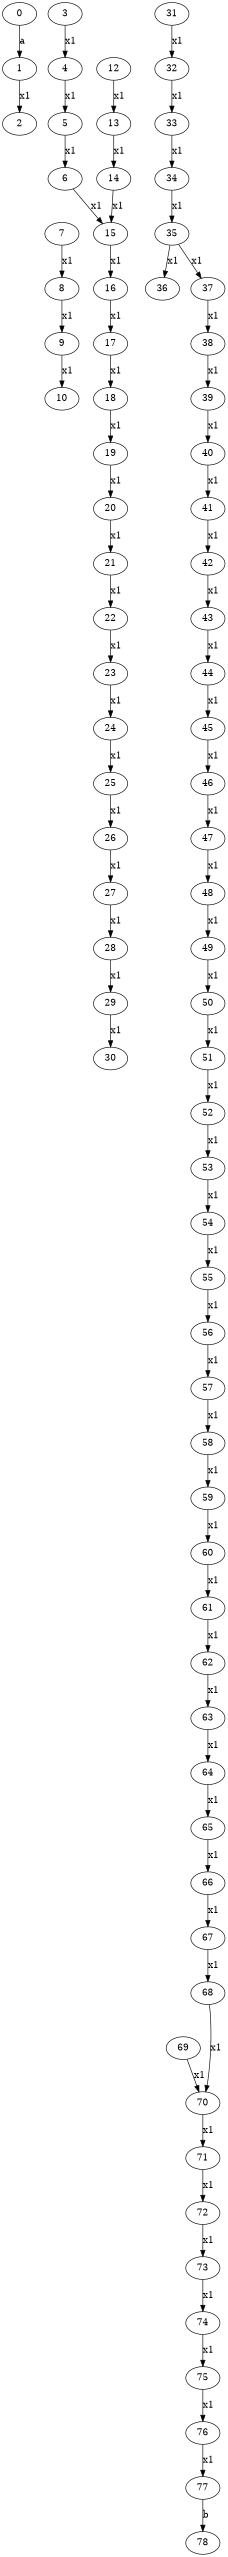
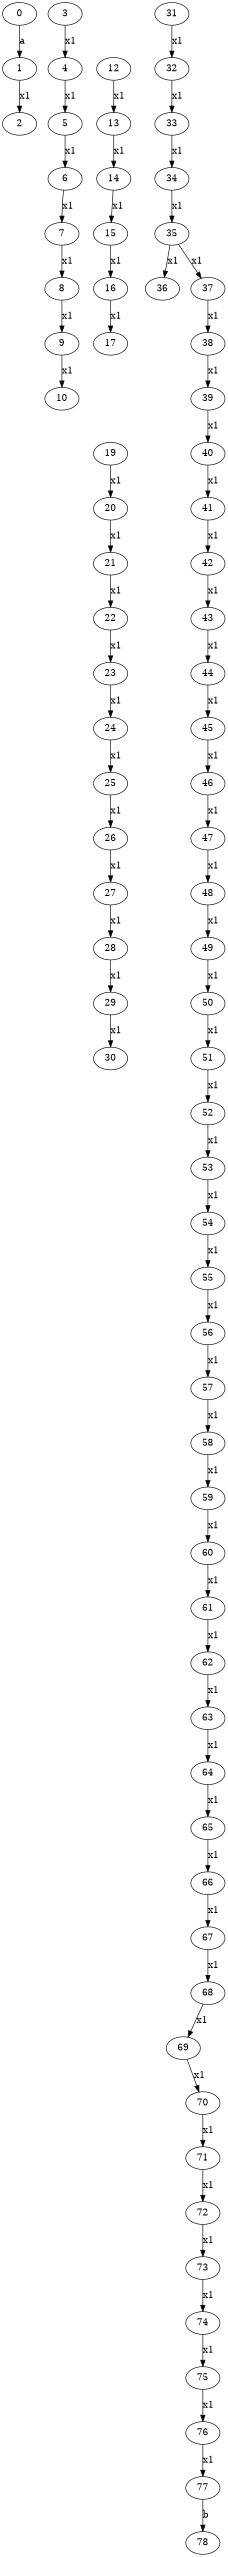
edge "6" -> "15": now "6" -> "7"
node "18": removed
edge "68" -> "70": now "68" -> "69"
